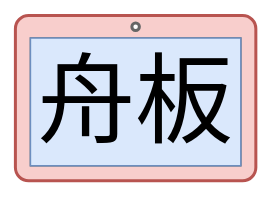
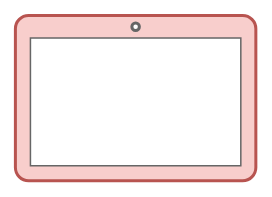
node "舟板": removed
